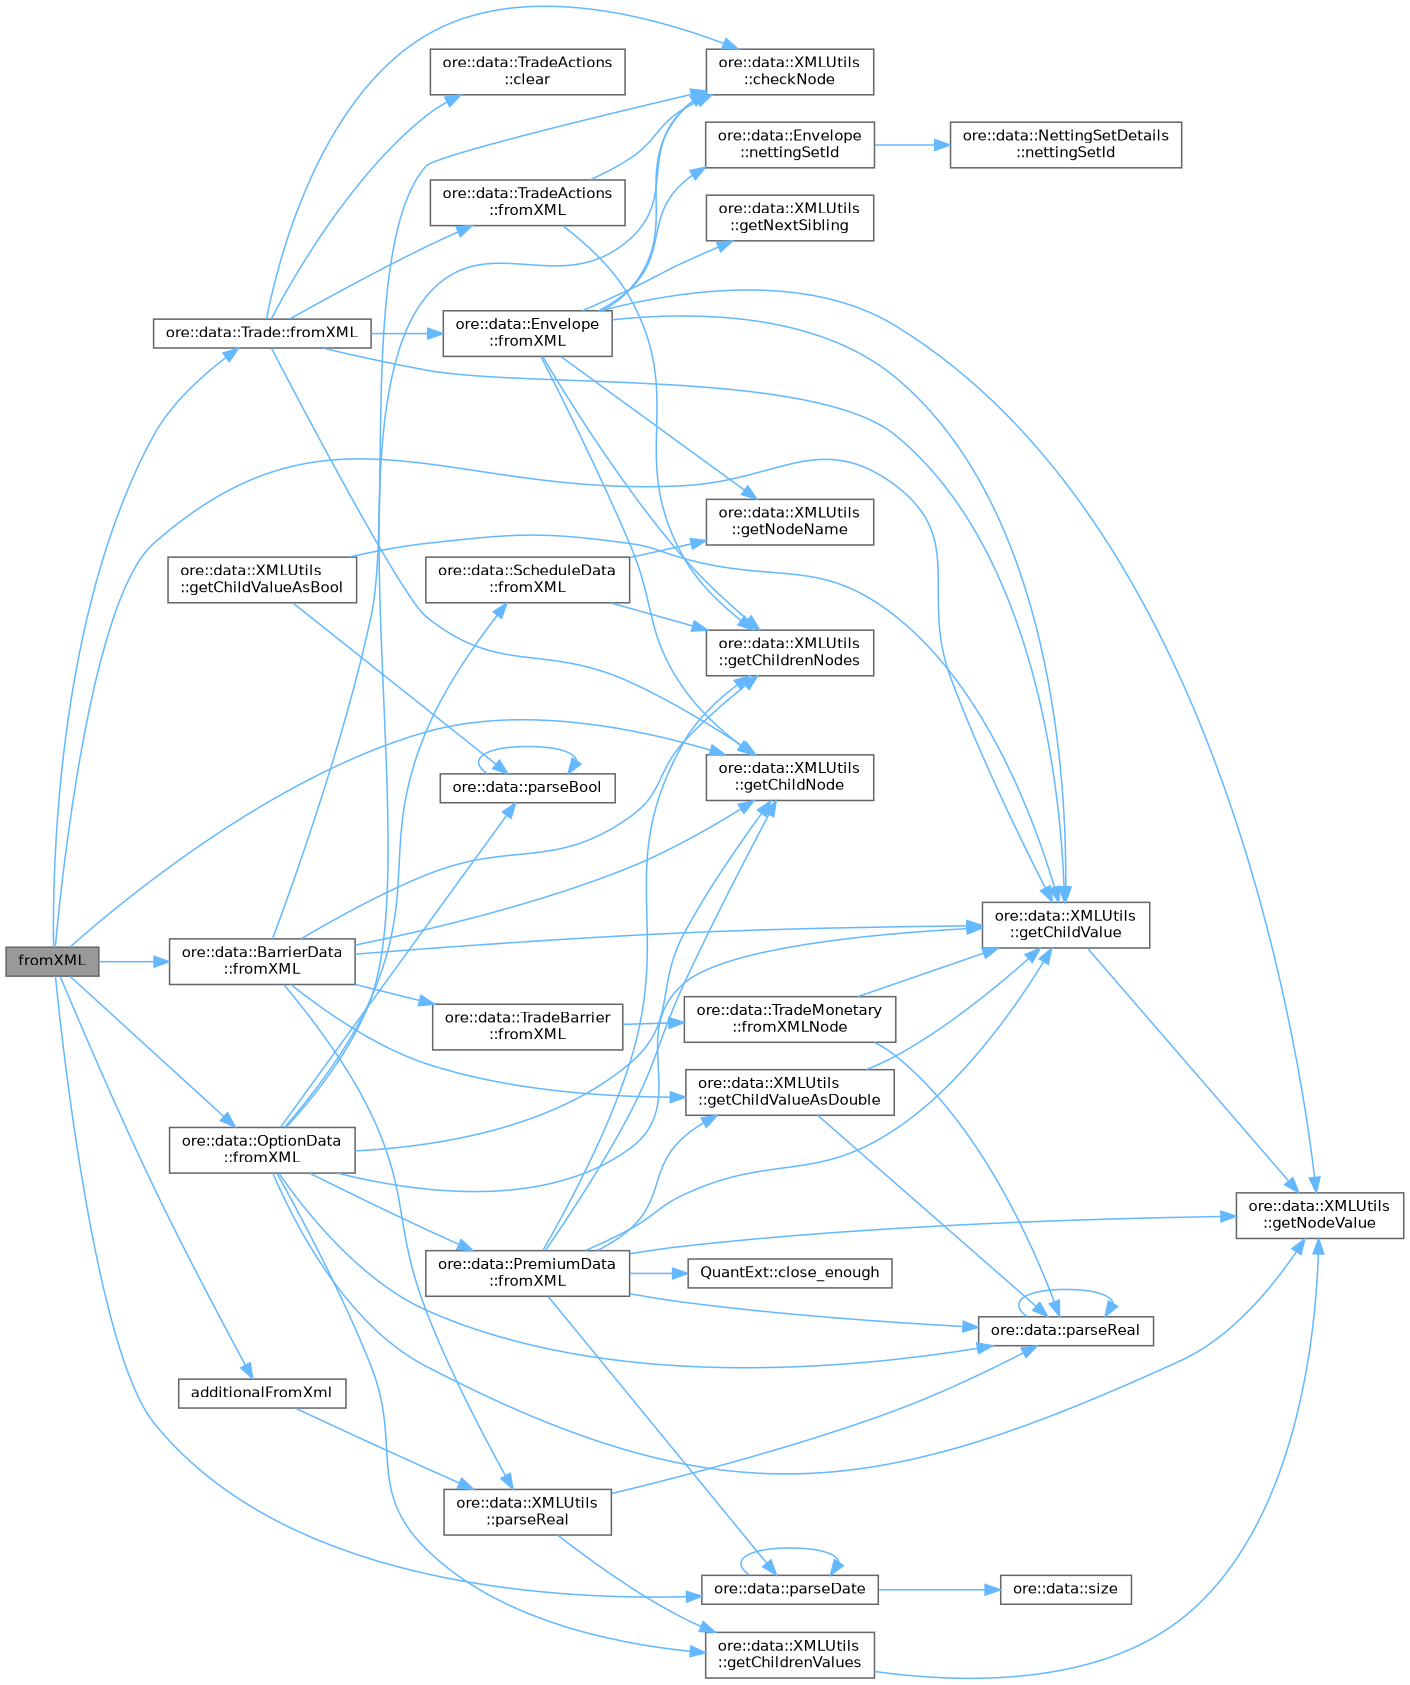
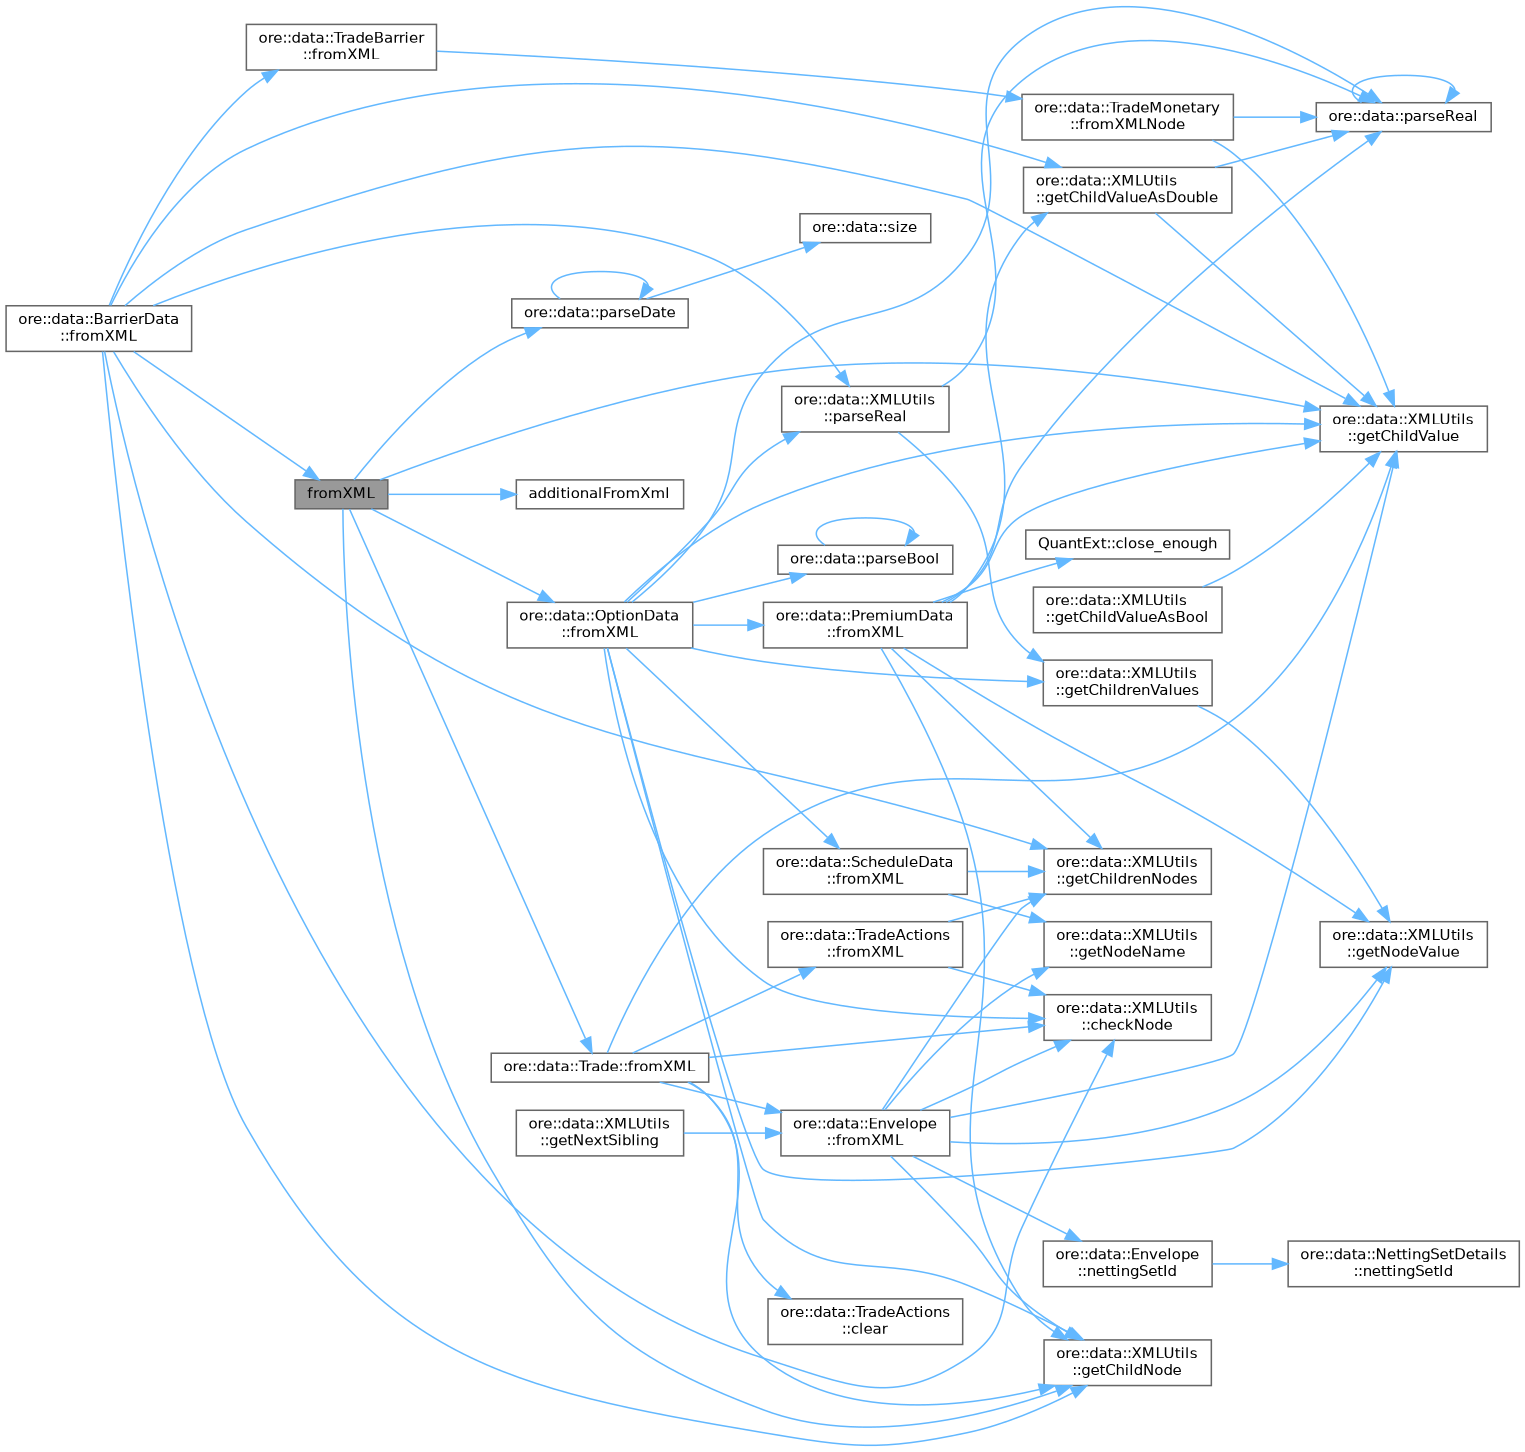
edge "ore::data::Envelope ::fromXML" -> "ore::data::XMLUtils ::getNextSibling": reversed
edge "ore::data::XMLUtils ::getChildValueAsBool" -> "ore::data::parseBool": removed
edge "fromXML" -> "ore::data::BarrierData ::fromXML": reversed
edge "ore::data::XMLUtils ::getChildValue" -> "ore::data::XMLUtils ::getNodeValue": removed
edge "ore::data::PremiumData ::fromXML" -> "ore::data::parseDate": removed
edge "additionalFromXml" -> "ore::data::XMLUtils ::parseReal": now "ore::data::OptionData ::fromXML" -> "ore::data::XMLUtils ::parseReal"
